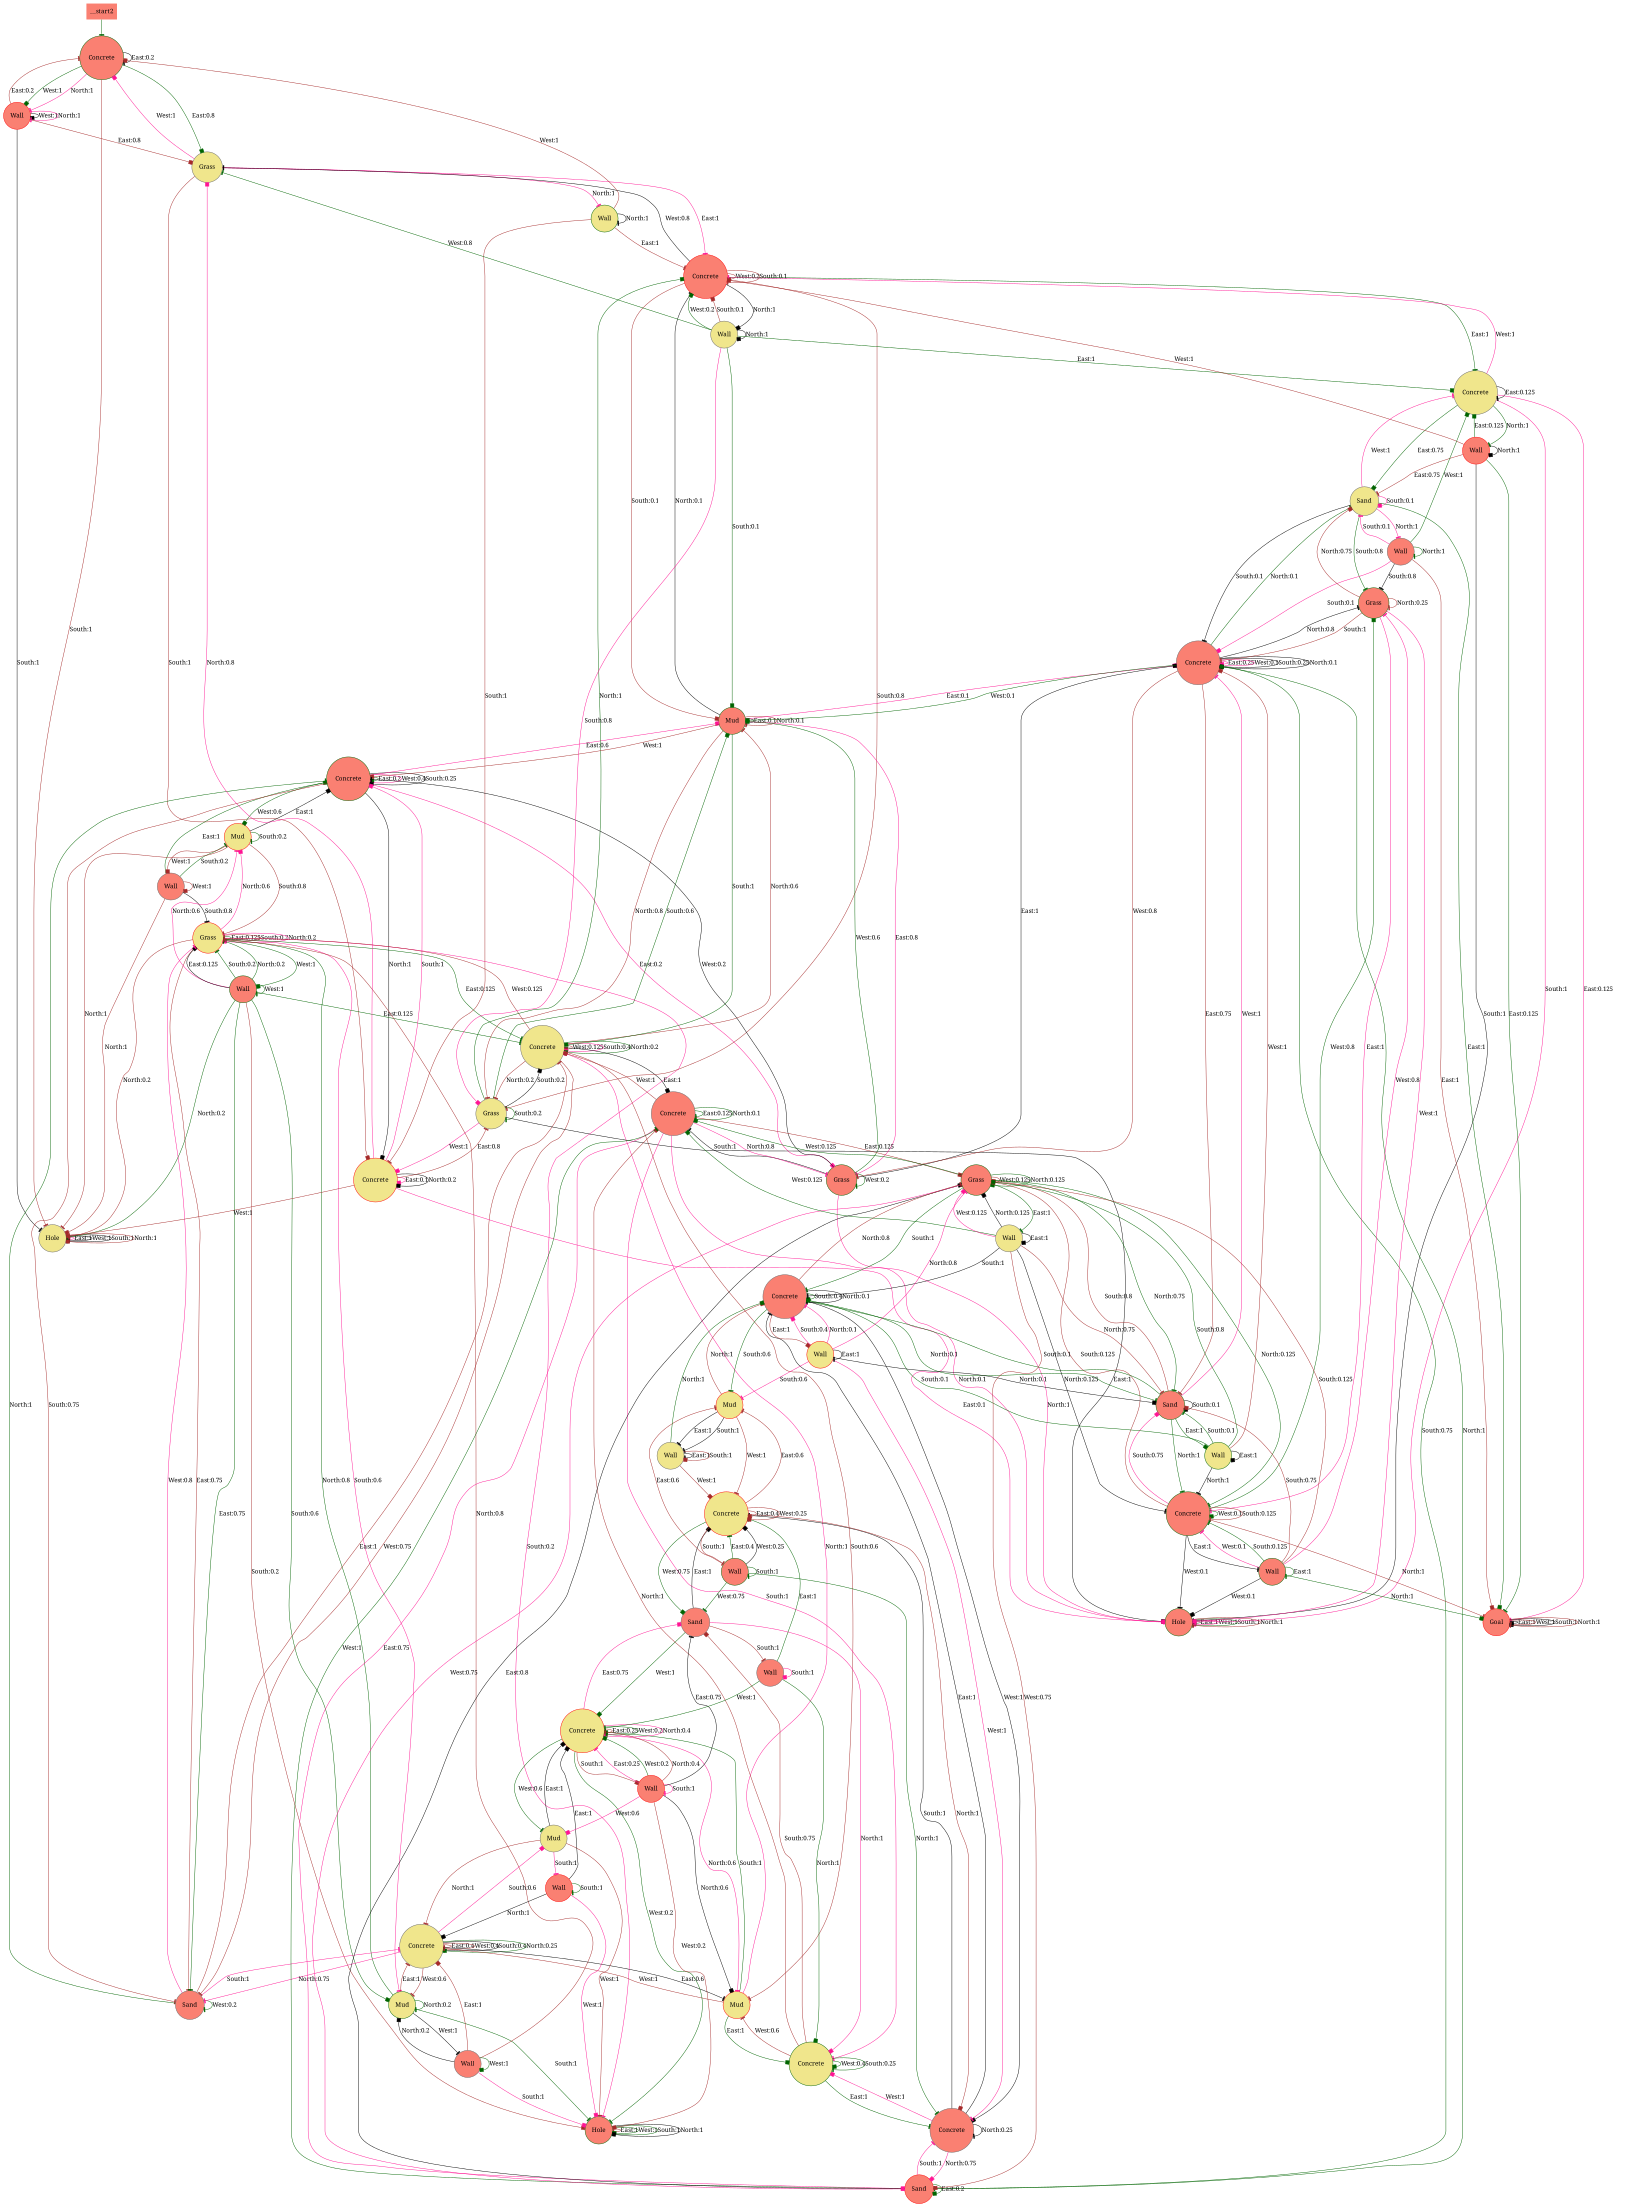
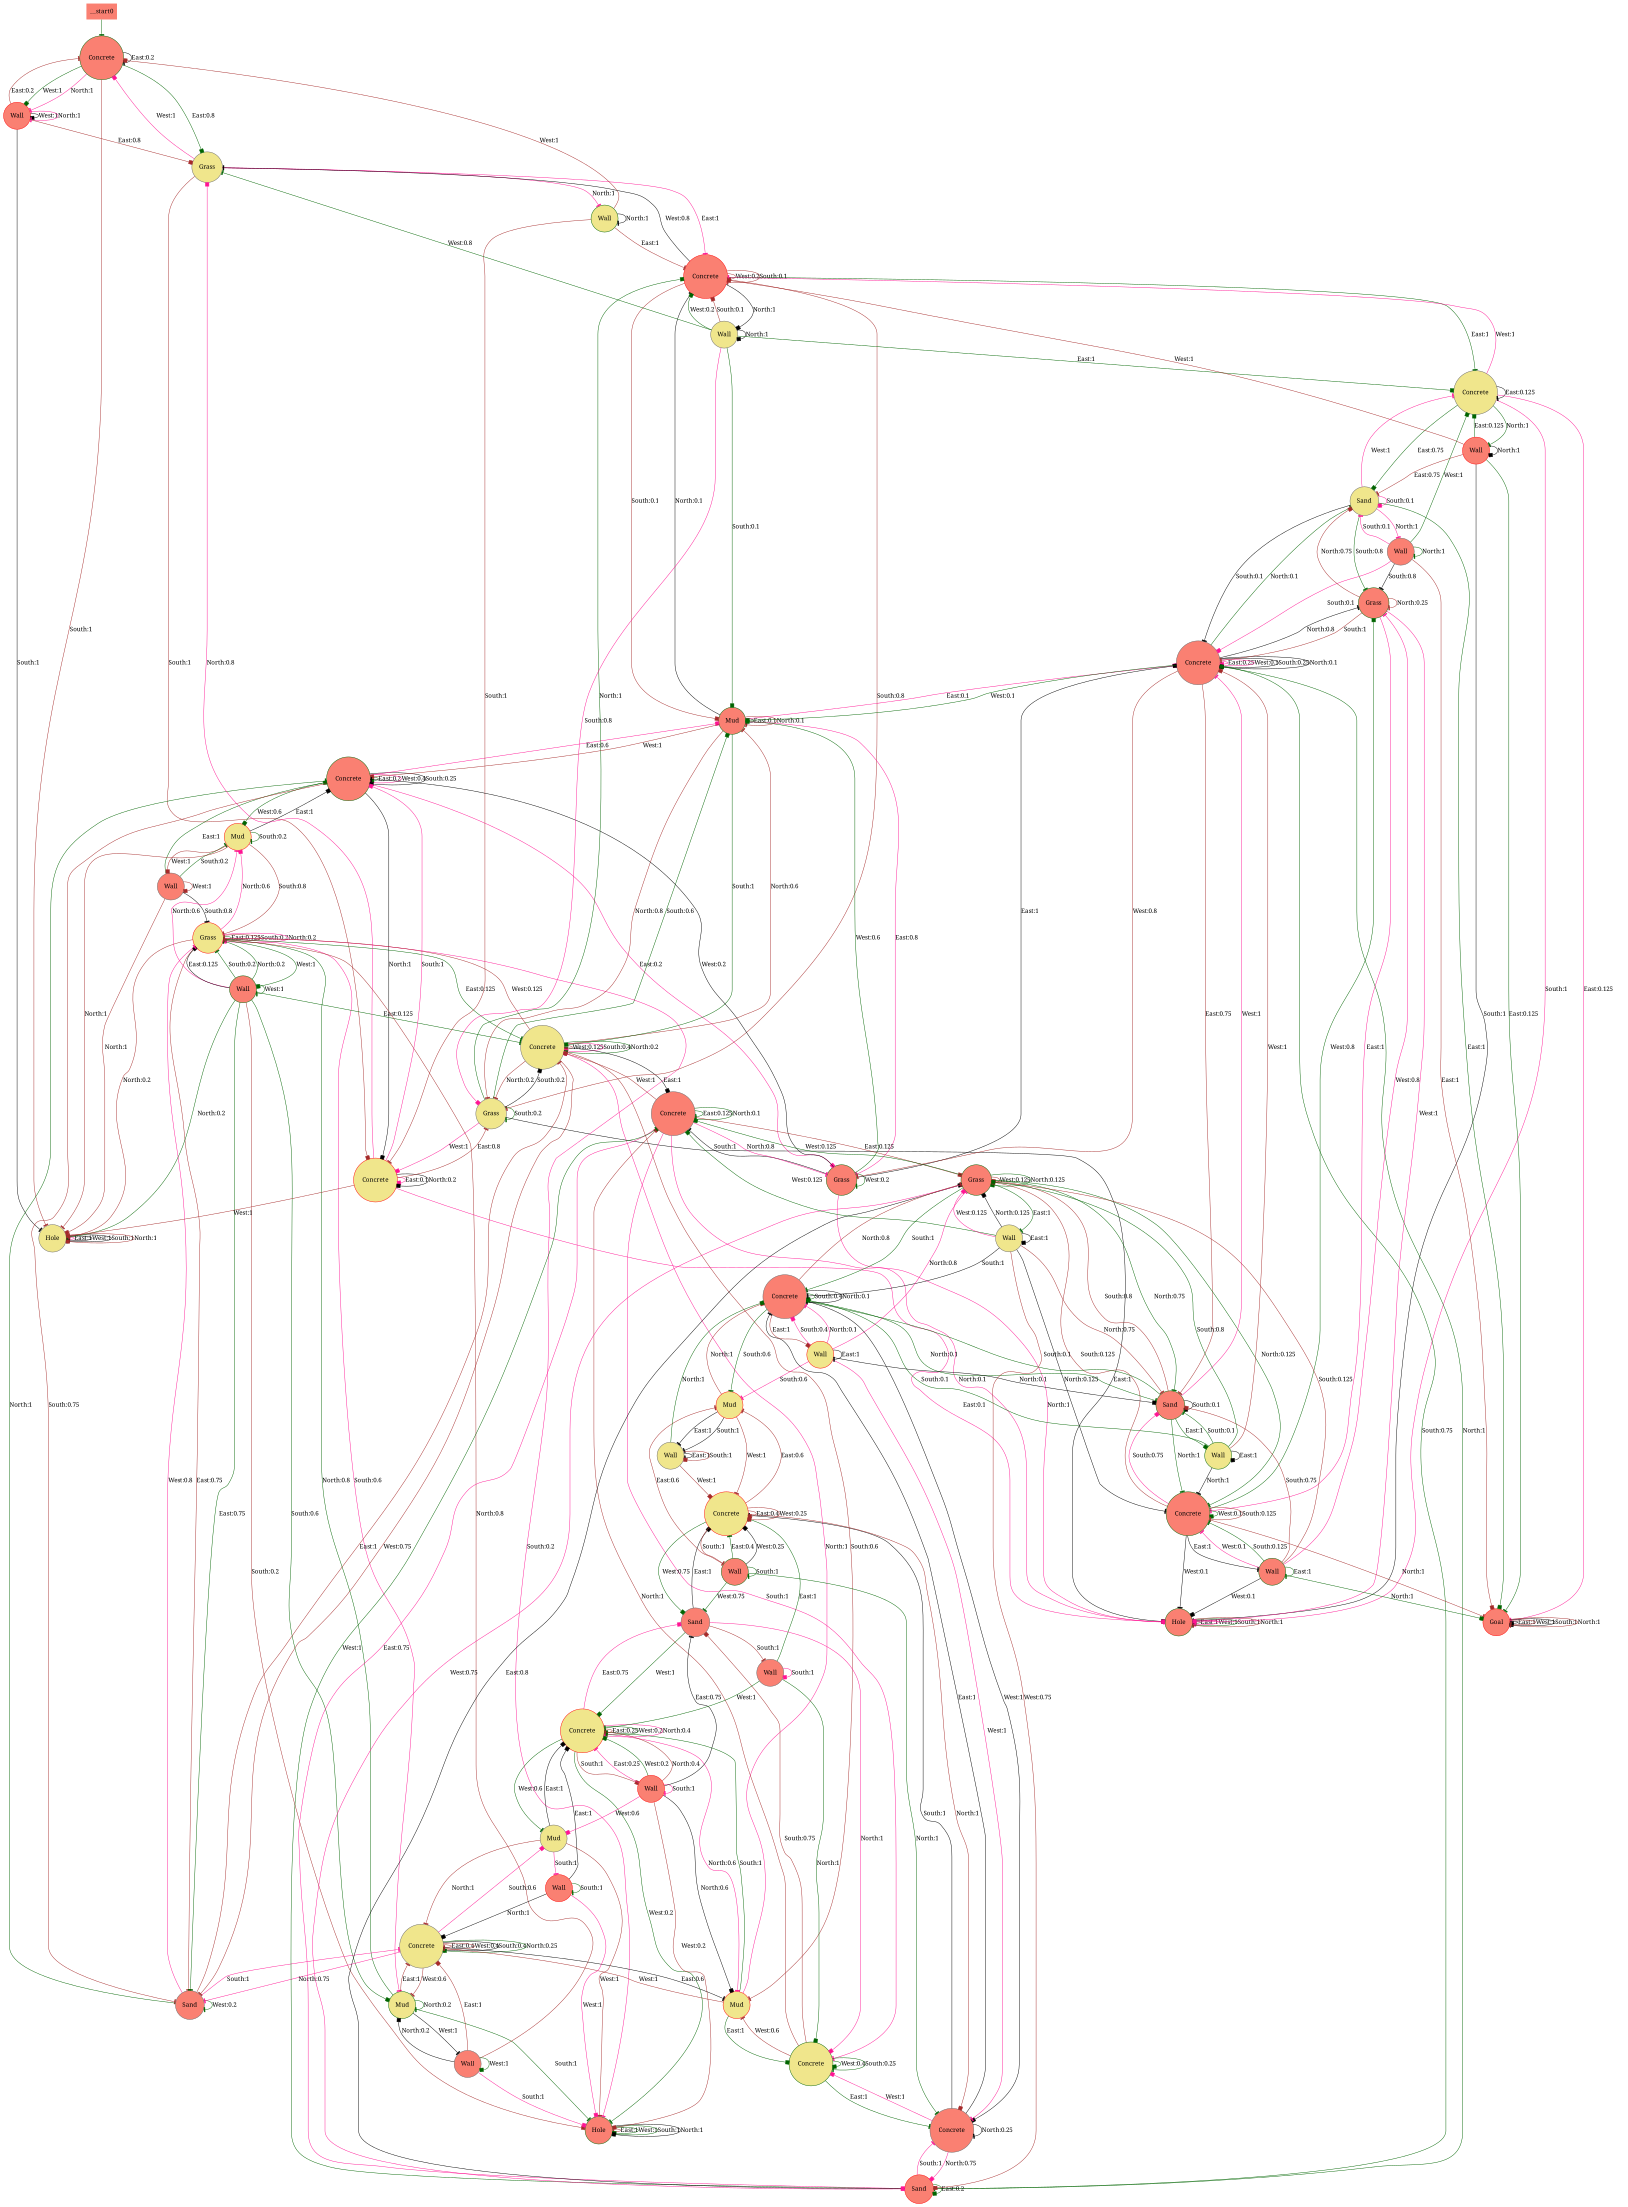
node "__start2": label "__start2" -> "__start0"
